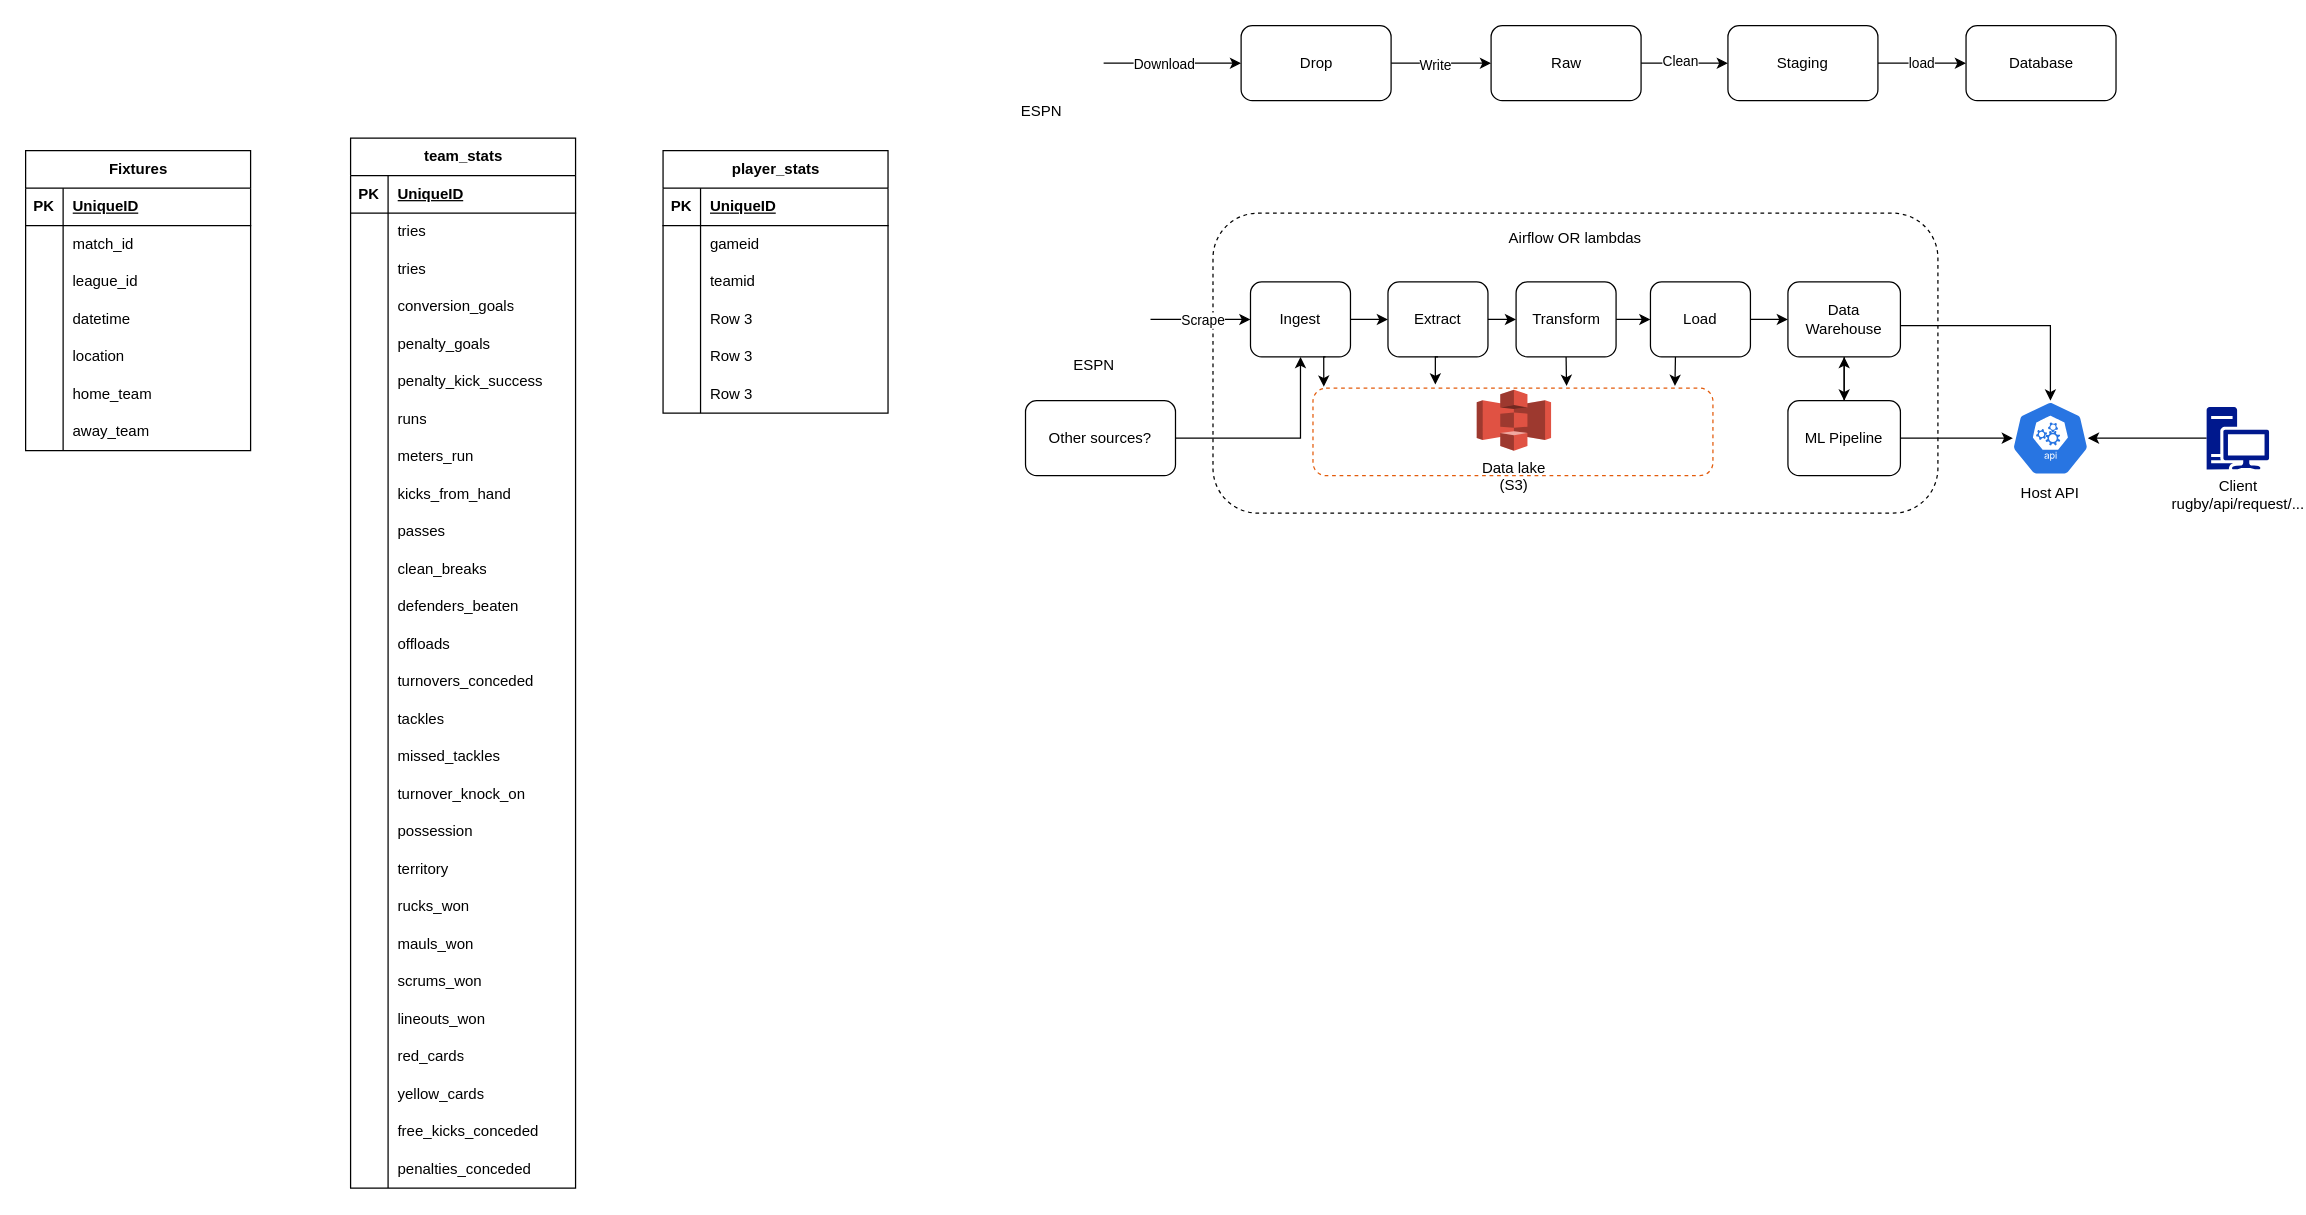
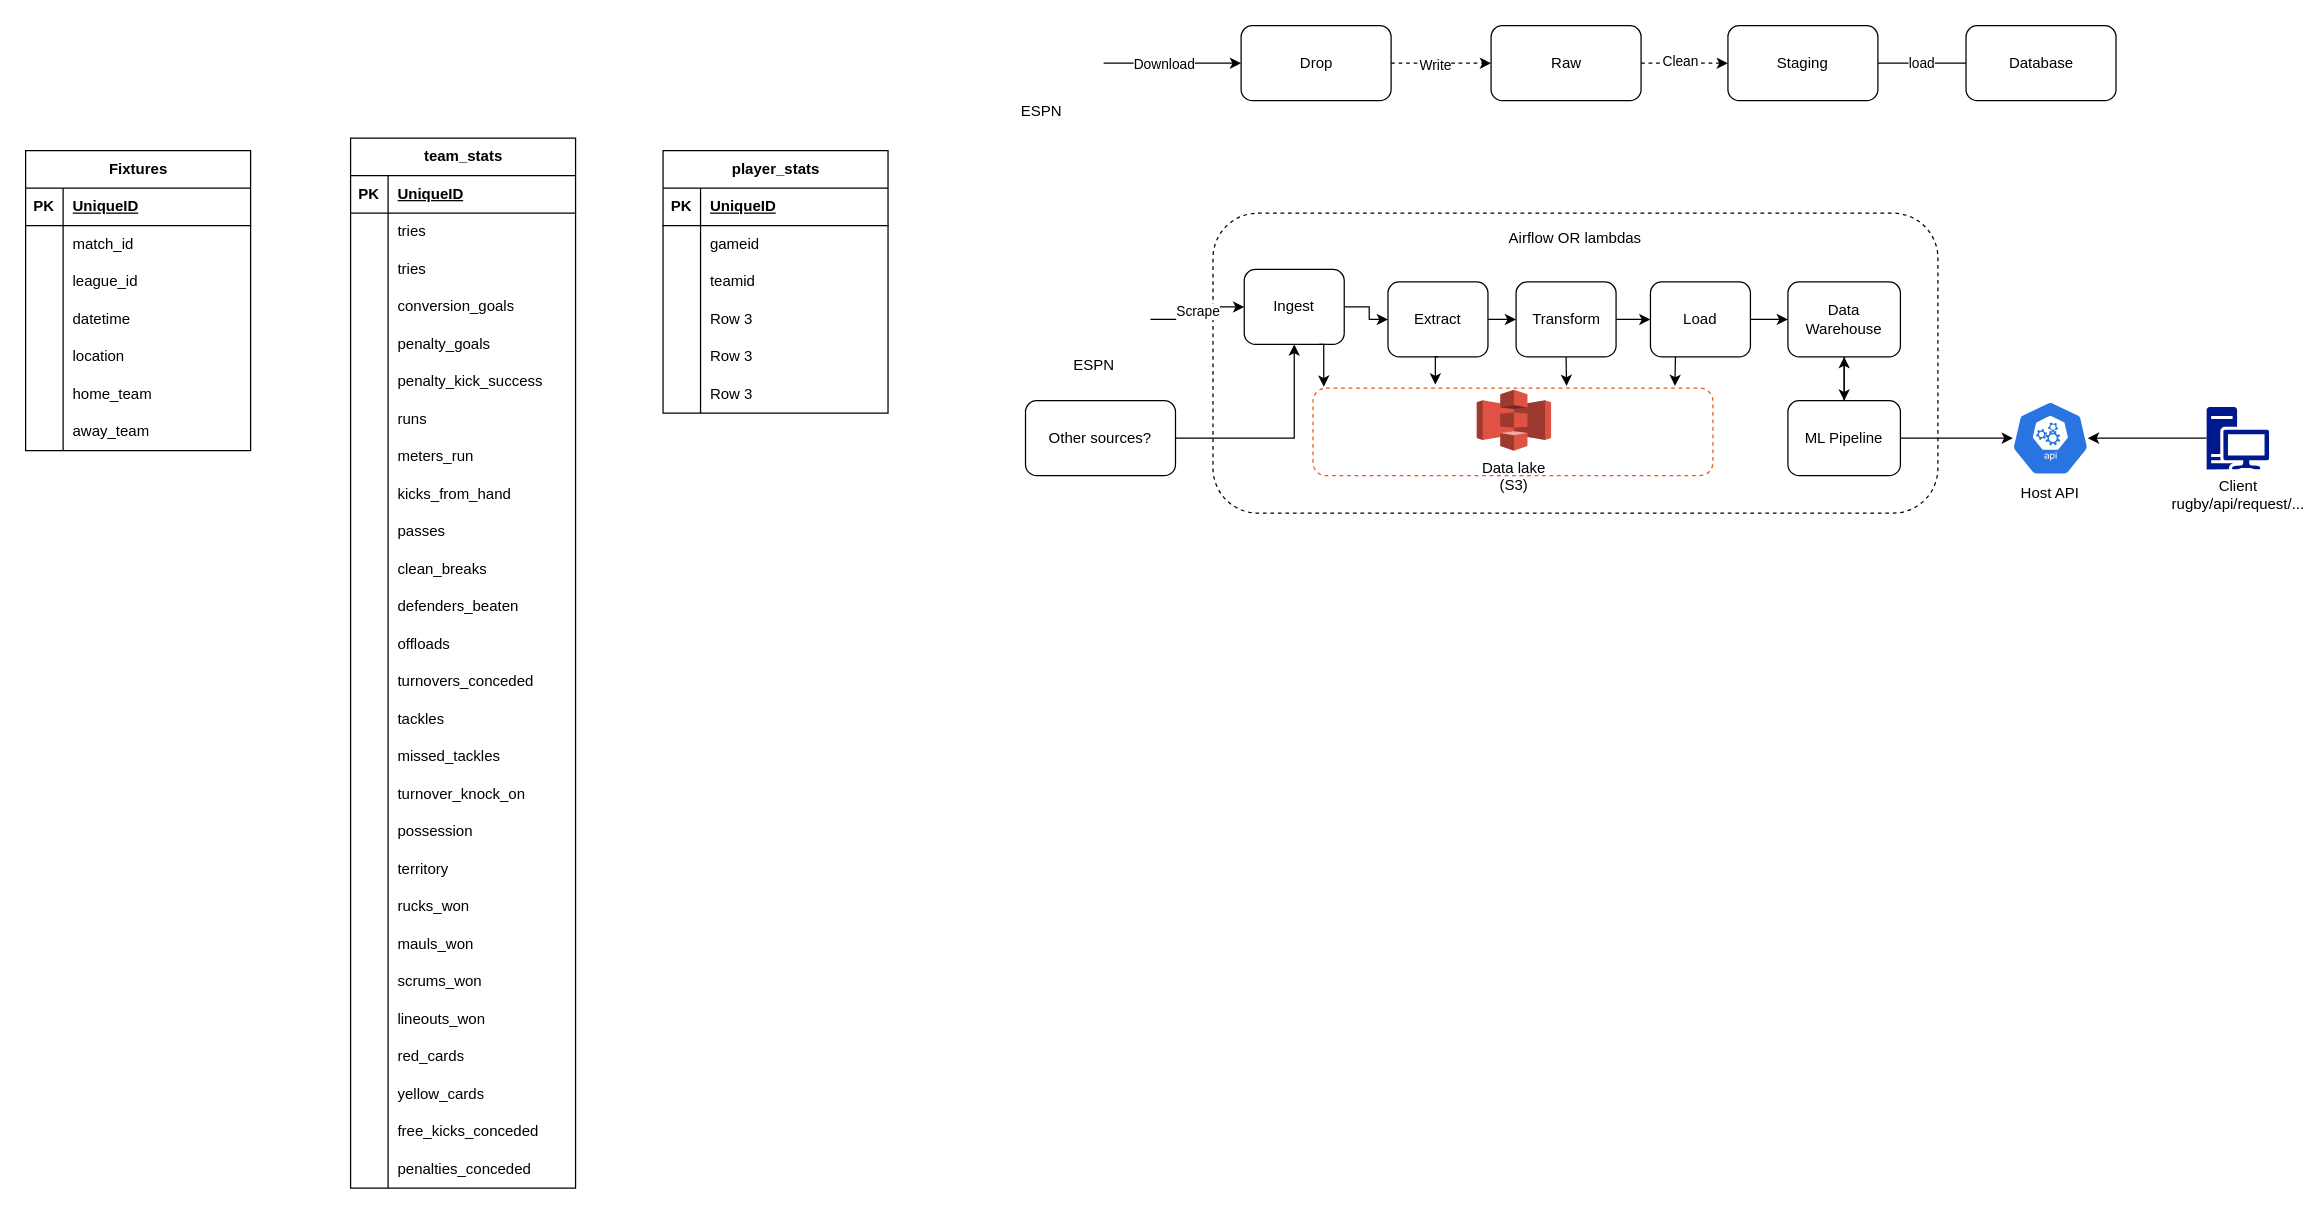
edge "Drop" -> "Raw": style solid -> dashed
edge "Raw" -> "Staging": style solid -> dashed
edge "Staging" -> "Database": arrowhead classic -> none
node "Ingest": moved (1301, 319) -> (1294, 307)
edge "Data Warehouse" -> "Host API": removed
